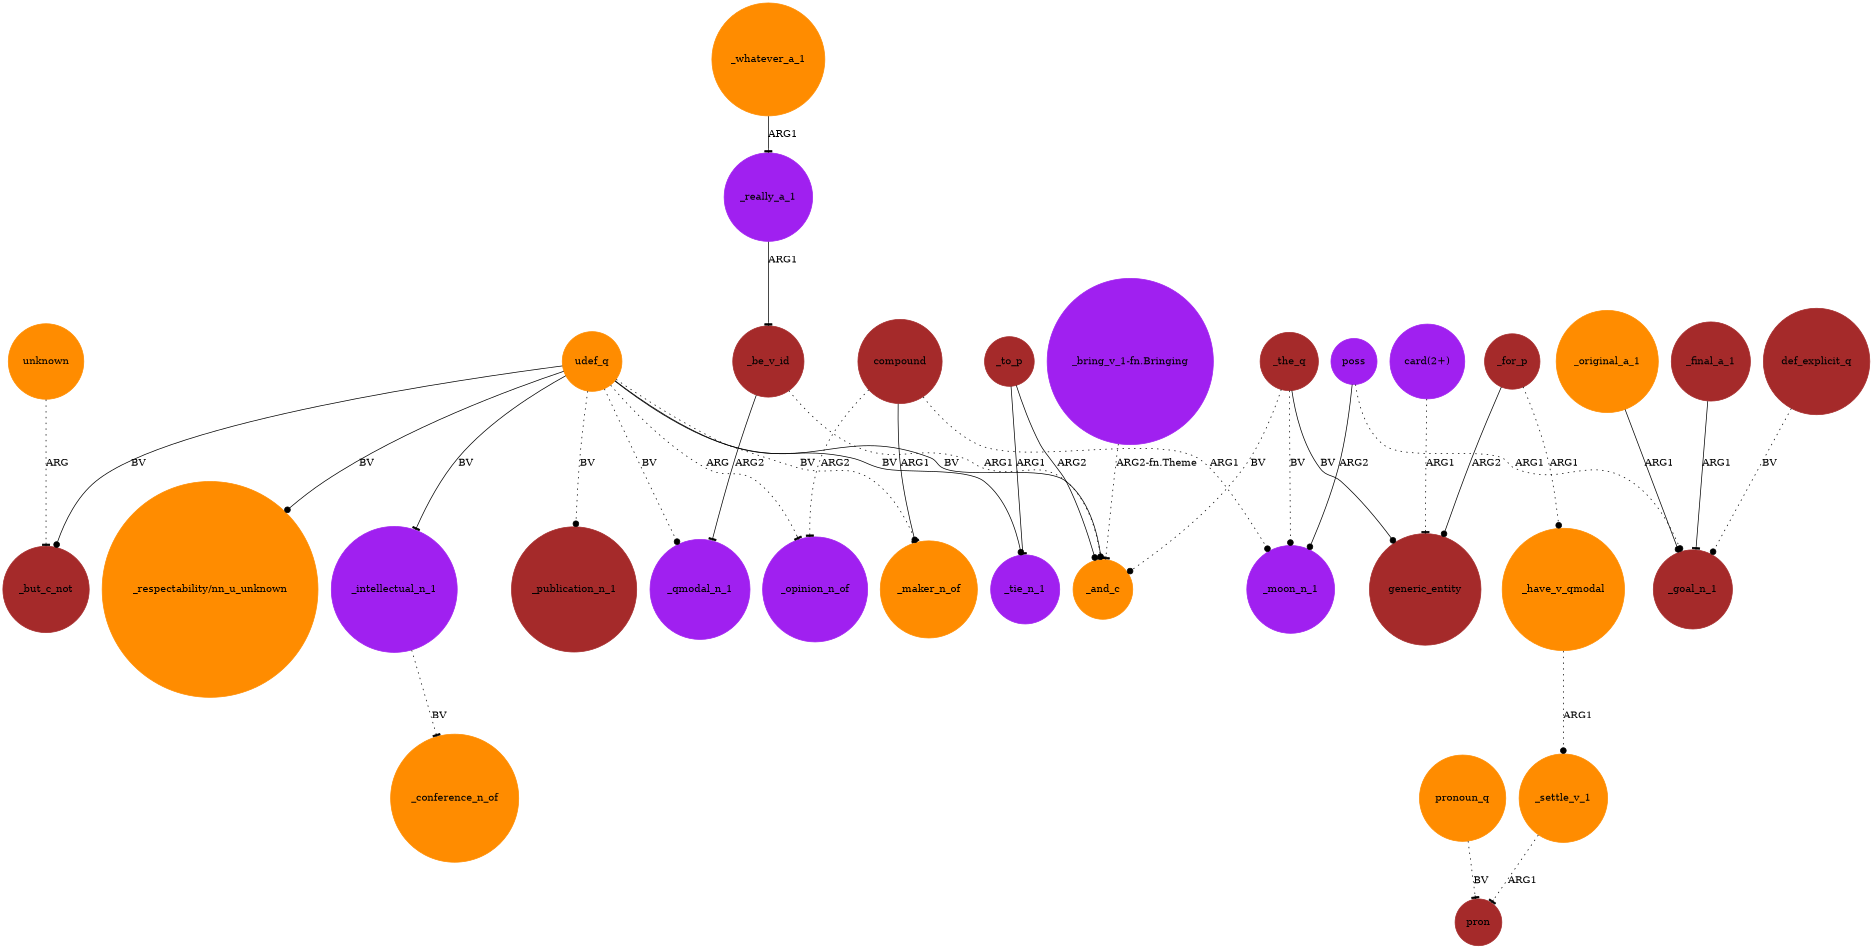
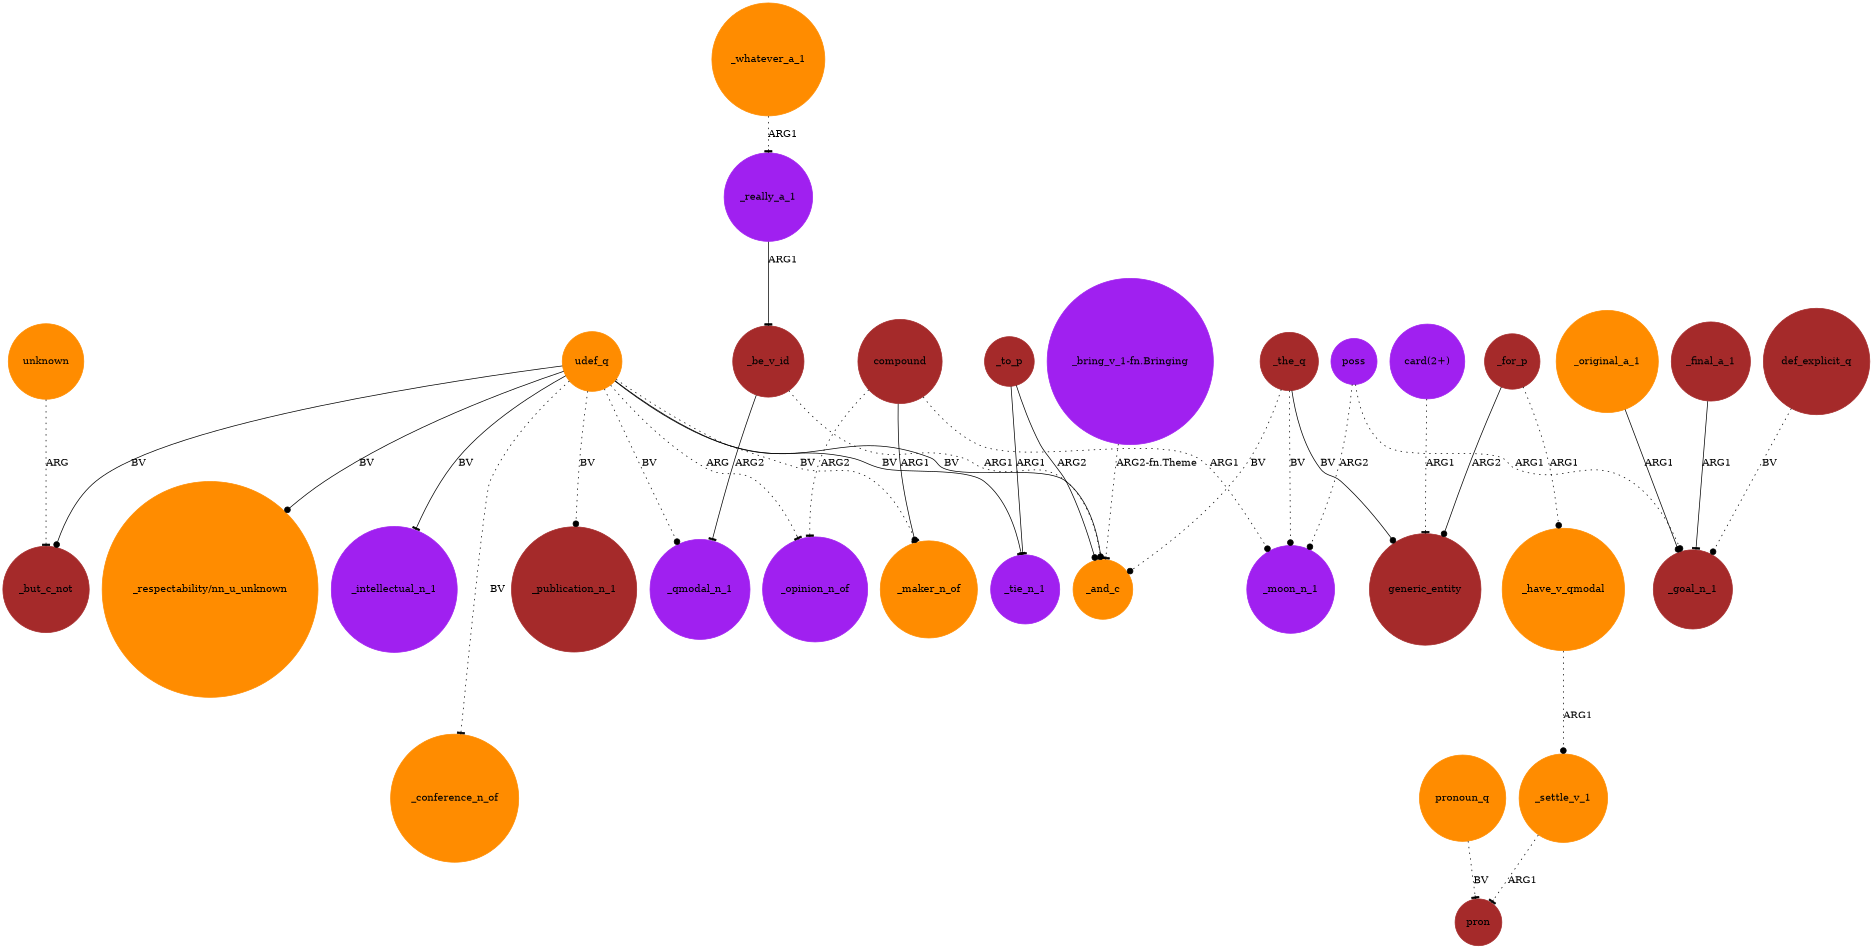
edge "_whatever_a_1" -> "_really_a_1": style solid -> dotted
edge "udef_q" -> "_tie_n_1": arrowhead dot -> tee
edge "poss" -> "_moon_n_1": style solid -> dotted
edge "_intellectual_n_1" -> "_conference_n_of": now "udef_q" -> "_conference_n_of"
